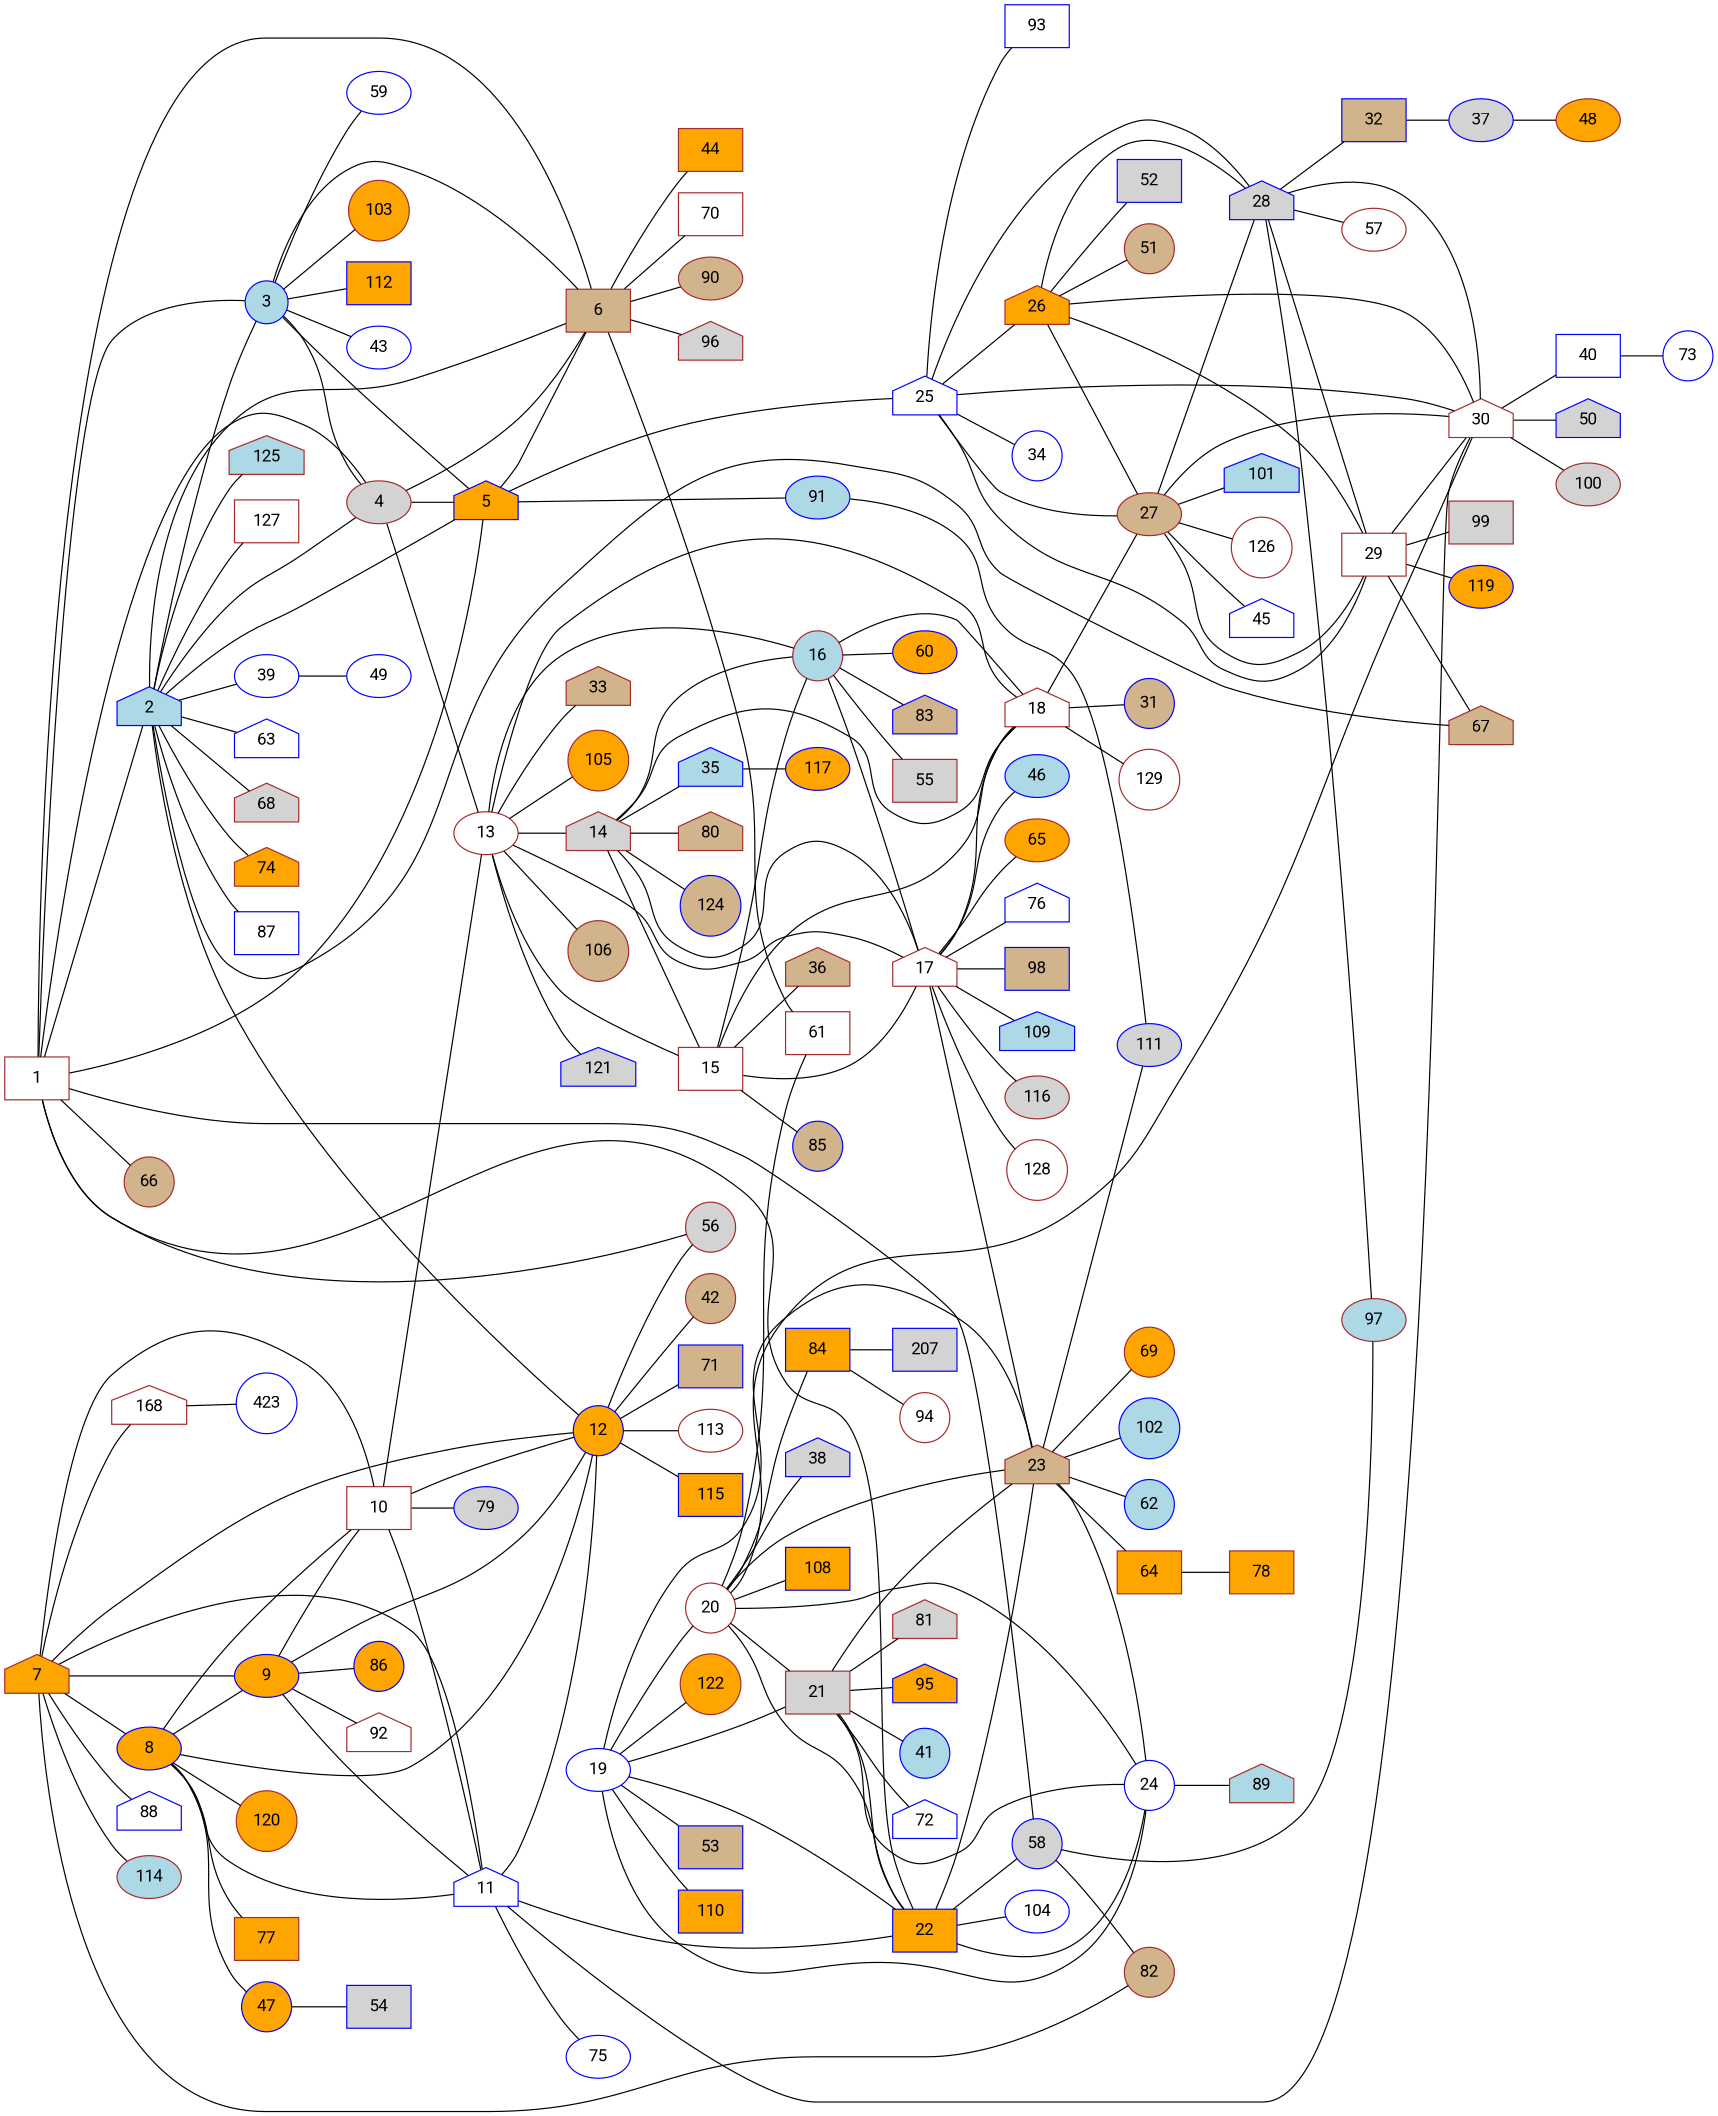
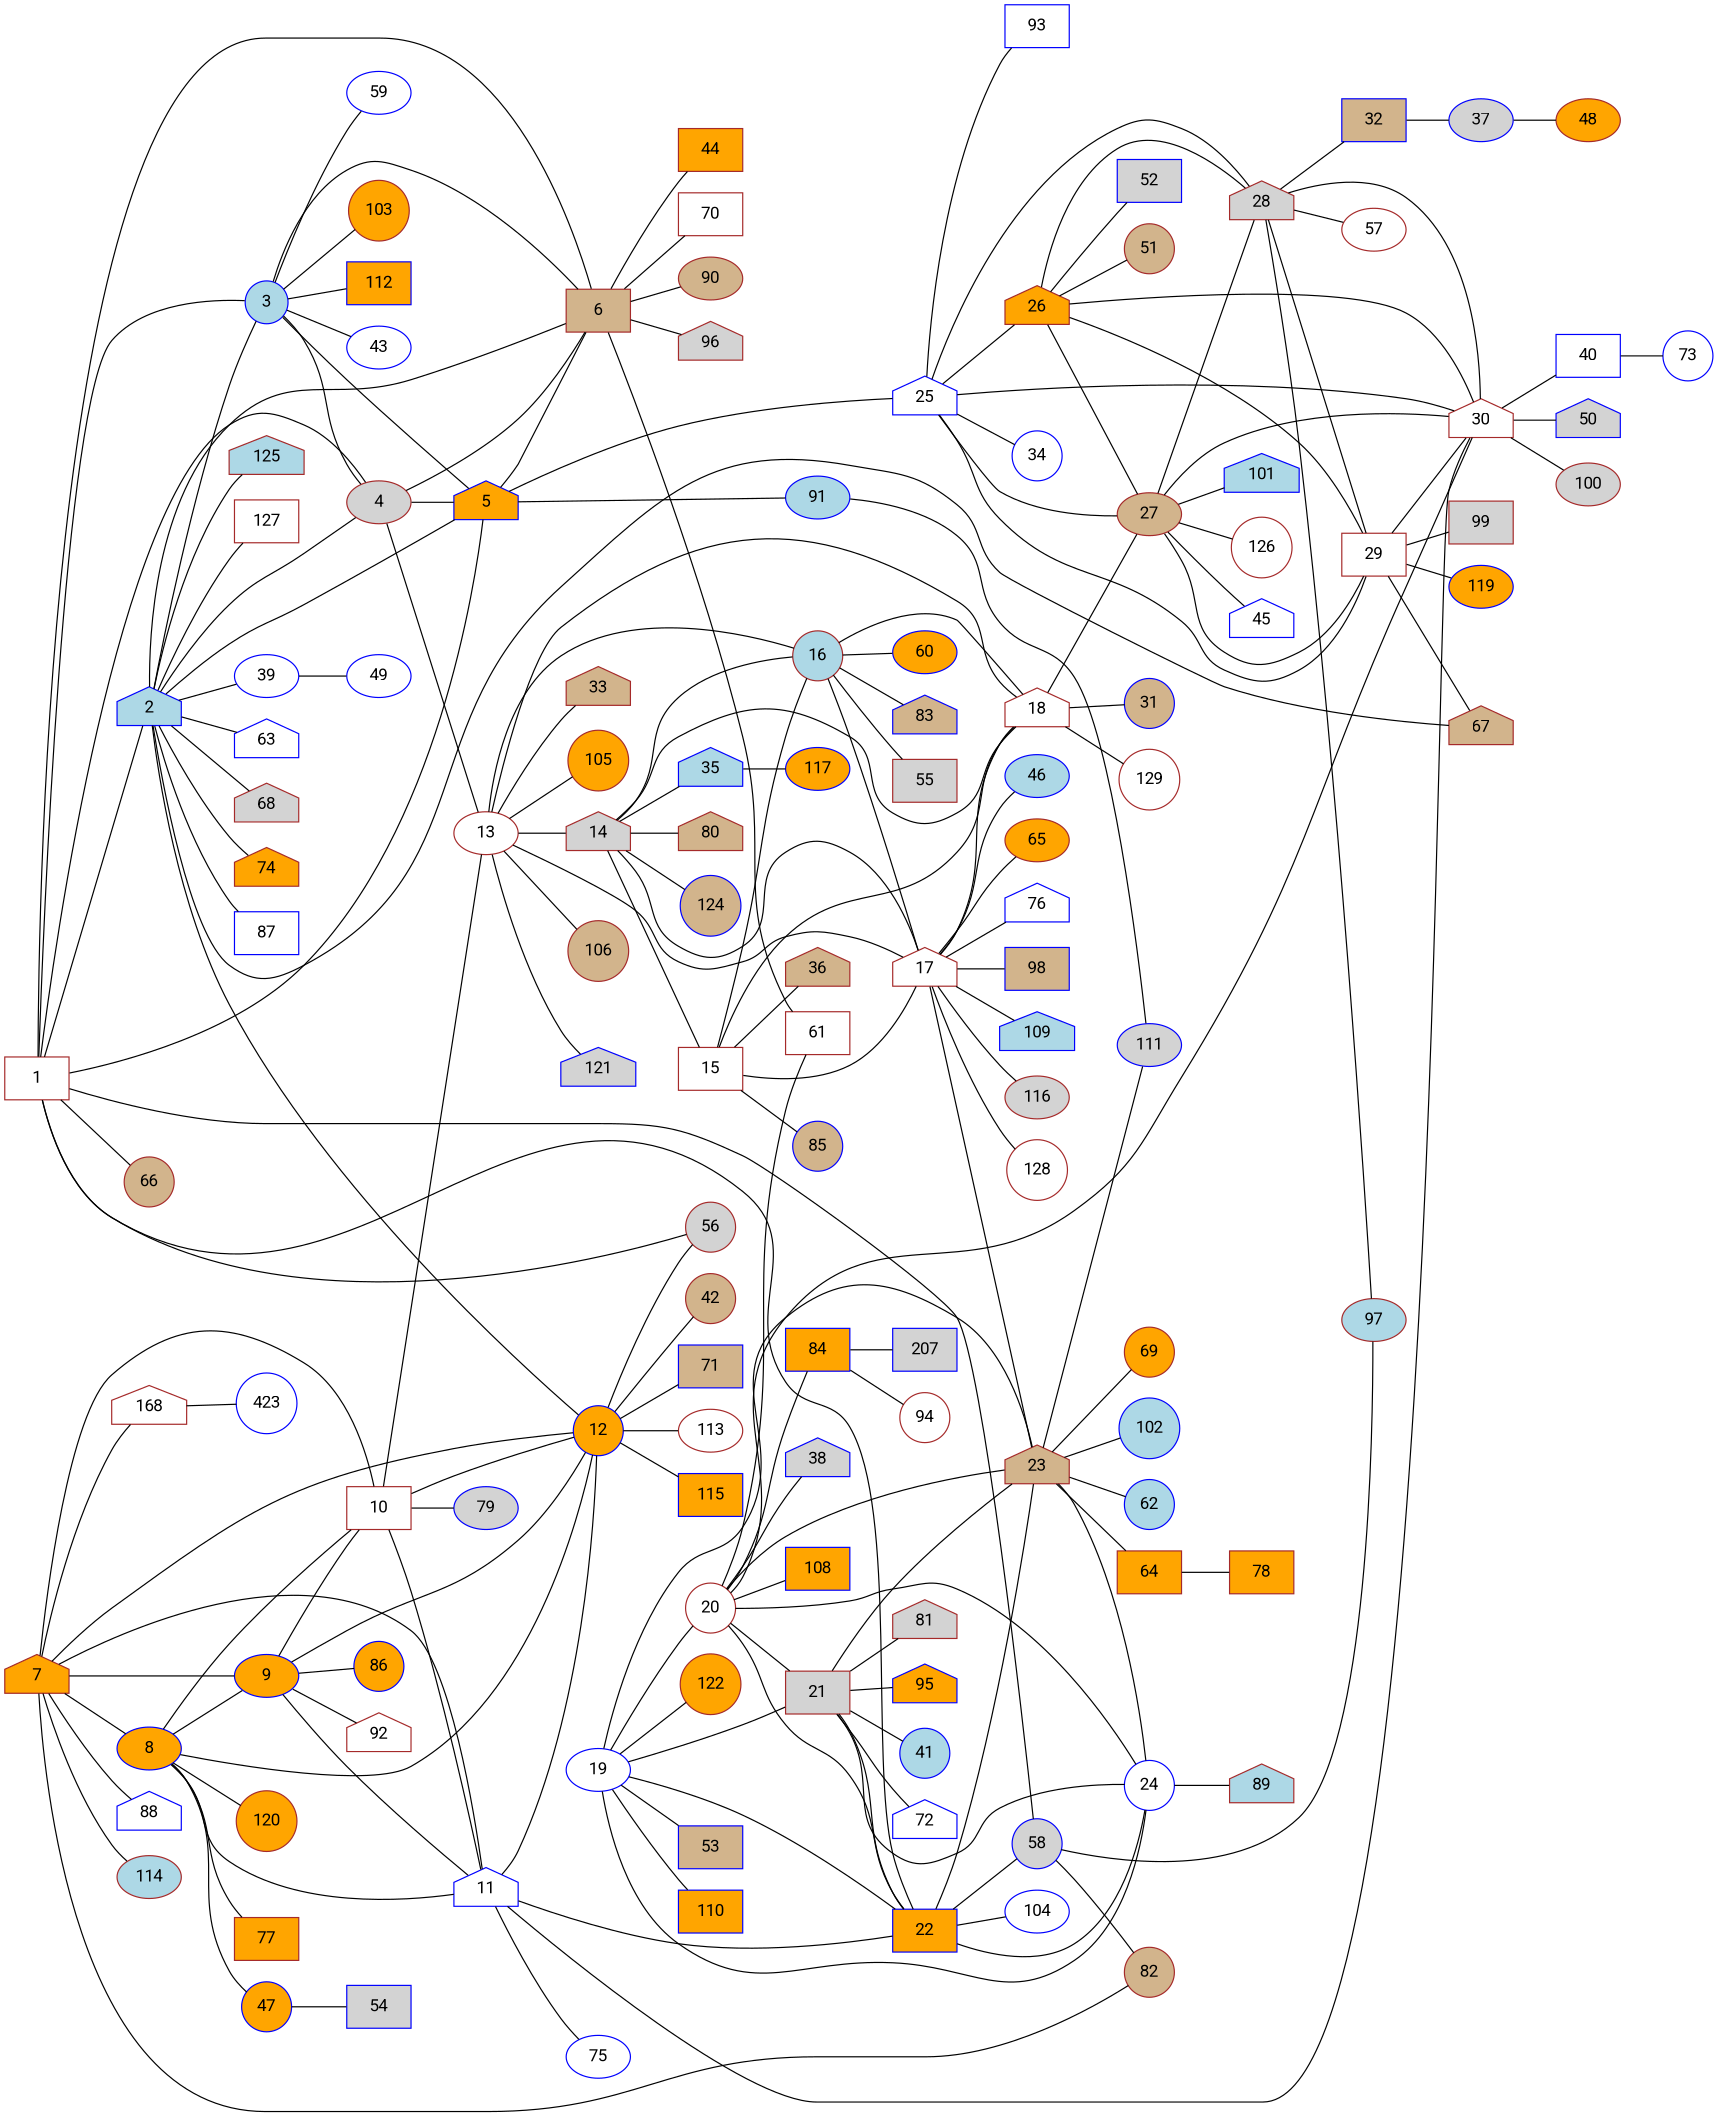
node "28": color blue -> brown
edge "13" -- "15": removed
